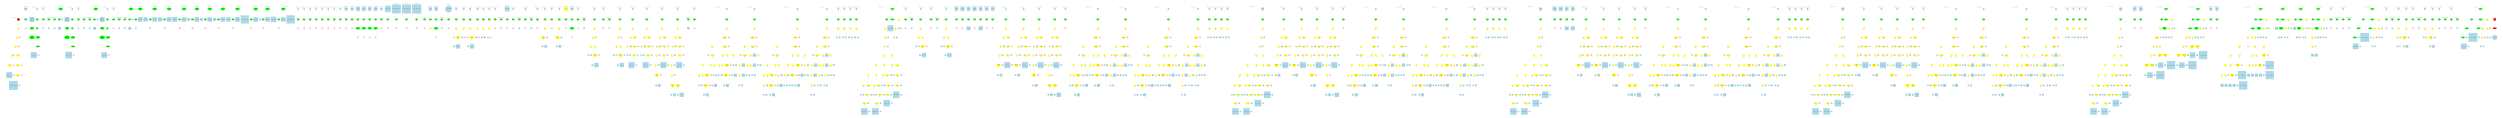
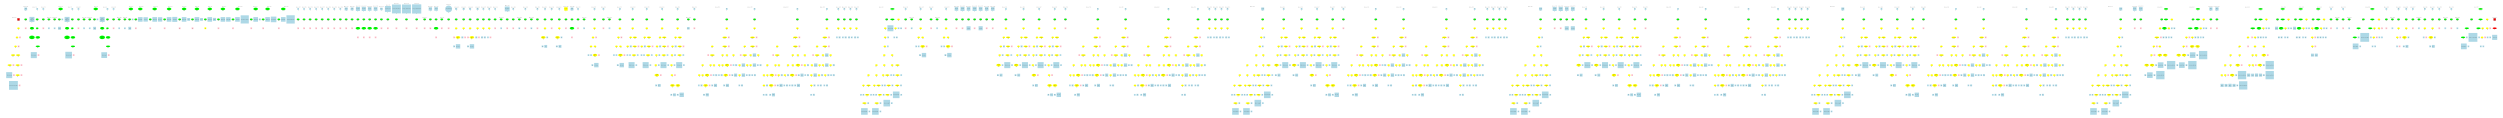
node "352": fillcolor pink -> yellow
node "287": fillcolor yellow -> pink
node "h264_dec_return": shape ellipse -> square
